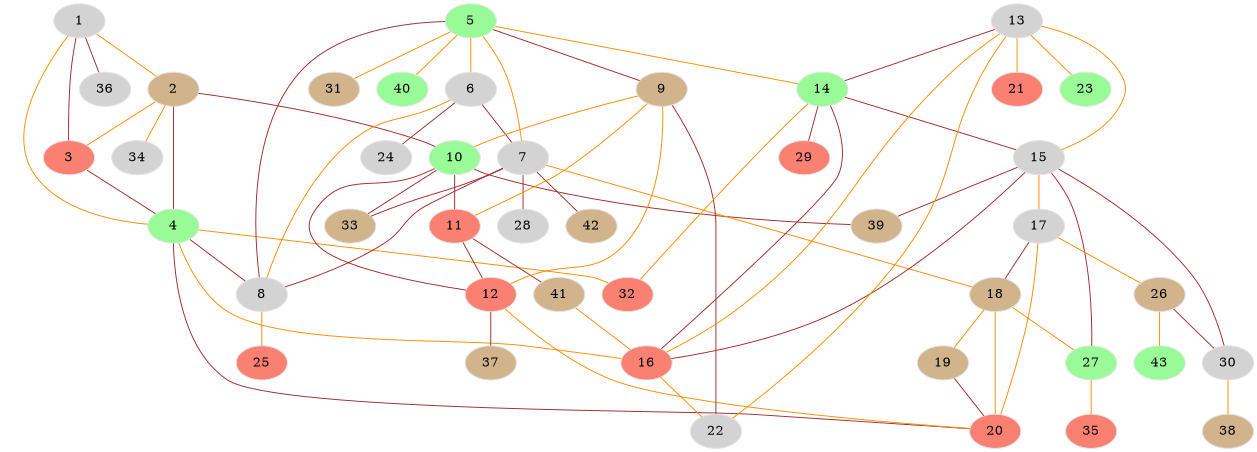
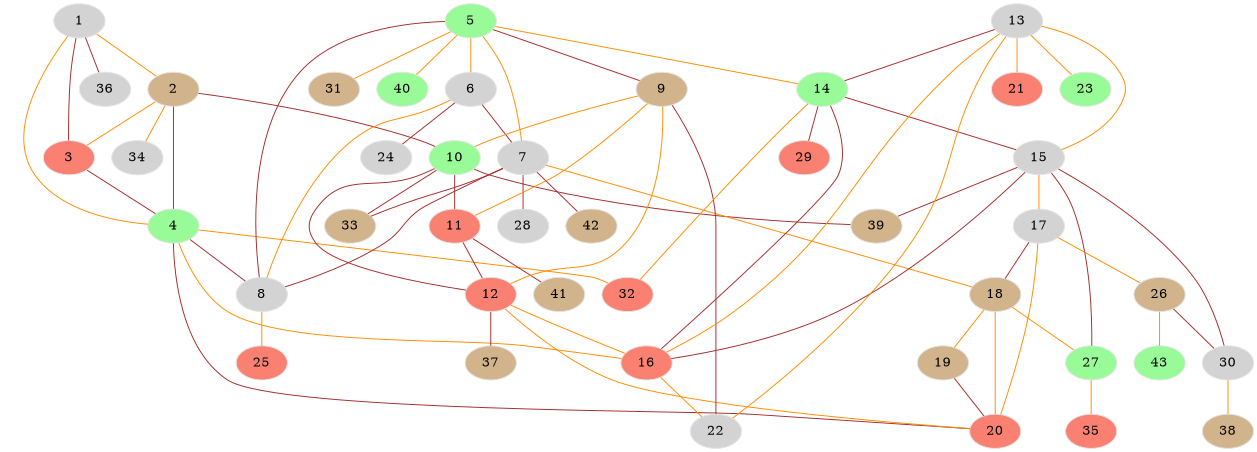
edge "41" -- "16": now "12" -- "16"
